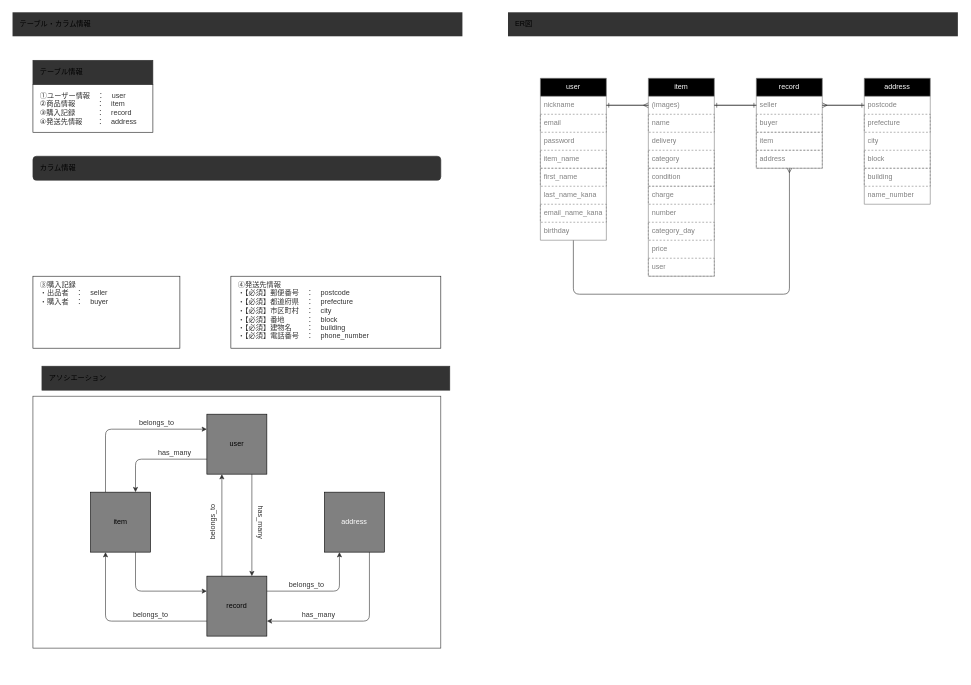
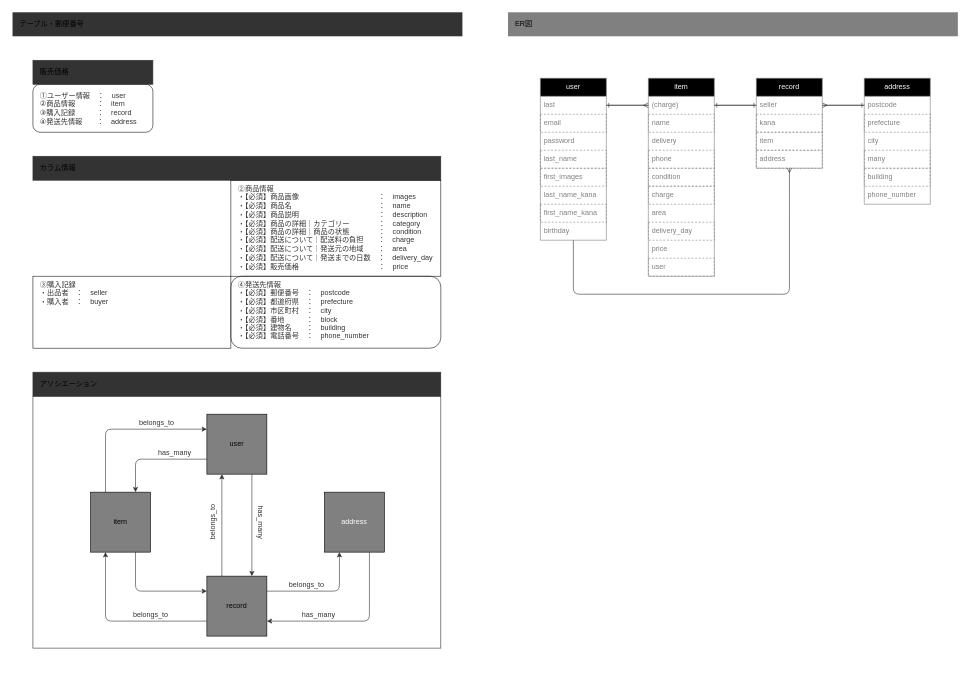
node "テーブル・カラム情報": label "テーブル・カラム情報" -> "テーブル・郵便番号"
node "ER図": fillcolor #333333 -> #808080
node "テーブル情報": label "テーブル情報" -> "販売価格"
node "nickname": label "nickname" -> "last"
node "(images)": label "(images)" -> "(charge)"
node "①ユーザー情報 ： user ②商品情報 ： item ③購入記録 ： record ④発送先情報 ： address": shape rectangle -> rounded rectangle
node "buyer": label "buyer" -> "kana"
node "item_name": label "item_name" -> "last_name"
node "category": label "category" -> "phone"
node "block": label "block" -> "many"
node "カラム情報": shape rounded rectangle -> rectangle
node "first_name": label "first_name" -> "first_images"
node "name_number": label "name_number" -> "phone_number"
node "email_name_kana": label "email_name_kana" -> "first_name_kana"
node "number": label "number" -> "area"
node "②商品情報 ・【必須】商品画像 ： images ・【必須】商品名 ： name ・【必須】商品説明 ： description ・【必須】商品の詳細｜カテゴリー ： category ・【必須】商品の詳細｜商品の状態 ： condition ・【必須】配送について｜配送料の負担 ： charge ・【必須】配送について｜発送元の地域 ： area ・【必須】配送について｜発送までの日数 ： delivery_day ・【必須】販売価格 ： price": added
node "category_day": label "category_day" -> "delivery_day"
node "③購入記録 ・出品者 ： seller ・購入者 ： buyer": size 147x72 -> 198x72
node "④発送先情報 ・【必須】郵便番号 ： postcode ・【必須】都道府県 ： prefecture ・【必須】市区町村 ： city ・【必須】番地 ： block ・【必須】建物名 ： building ・【必須】電話番号 ： phone_number": shape rectangle -> rounded rectangle
node "アソシエーション": moved (246, 378) -> (237, 384)
